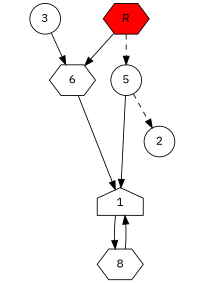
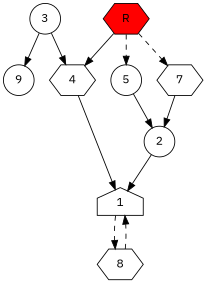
node "9": added
node "6": label "6" -> "4"
node "7": added
edge "5" -> "2": style dashed -> solid
edge "5" -> "1": now "2" -> "1"
edge "1" -> "8": style solid -> dashed
edge "8" -> "1": style solid -> dashed
